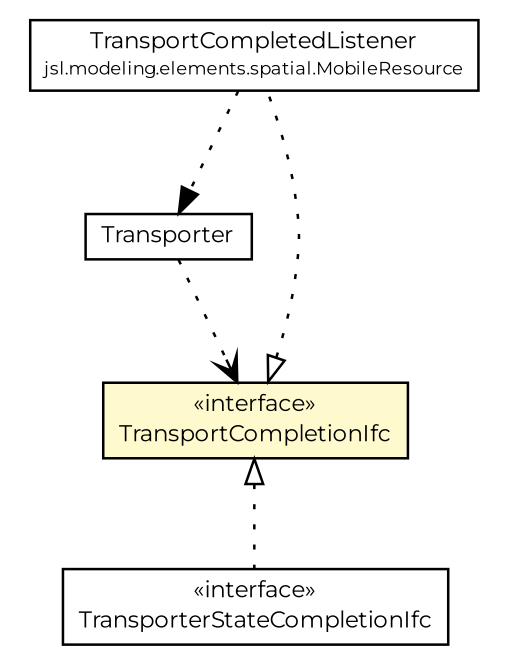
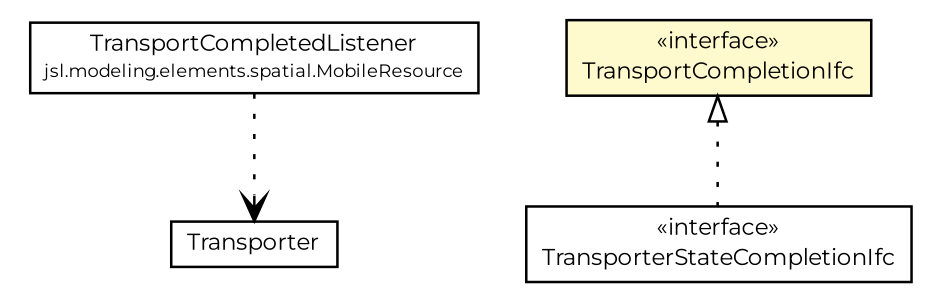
edge "TransportCompletedListener" -> "Transporter": arrowhead normal -> open
edge "TransportCompletedListener" -> "TransportCompletionIfc": removed
edge "Transporter" -> "TransportCompletionIfc": removed
